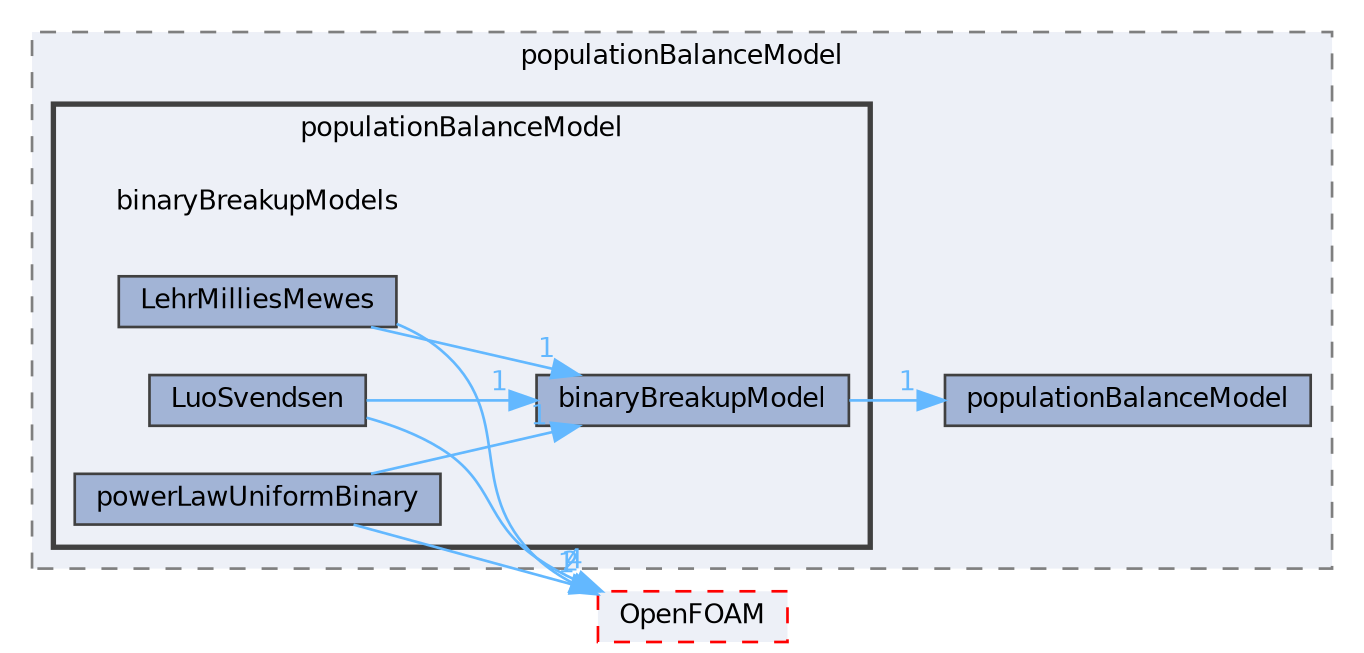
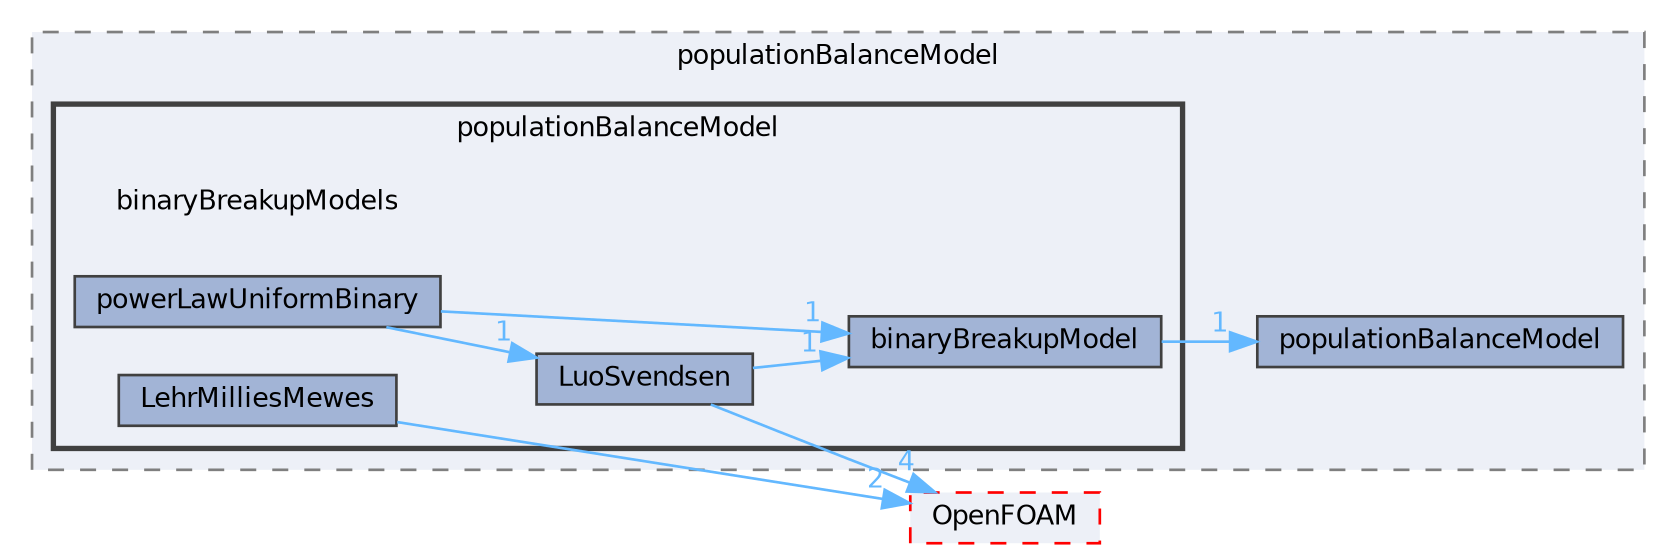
edge "LehrMilliesMewes" -> "binaryBreakupModel": removed
edge "powerLawUniformBinary" -> "OpenFOAM": now "powerLawUniformBinary" -> "LuoSvendsen"
